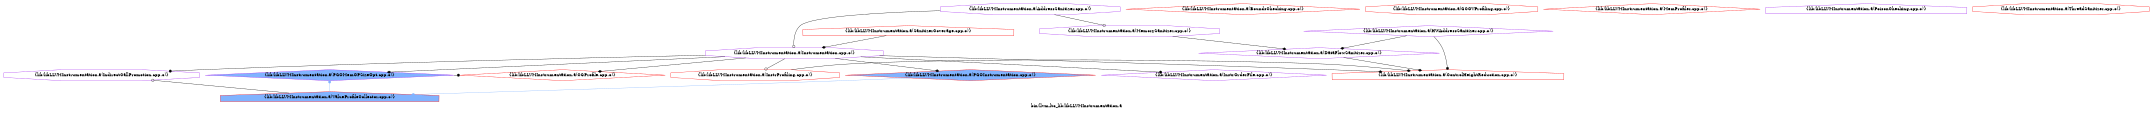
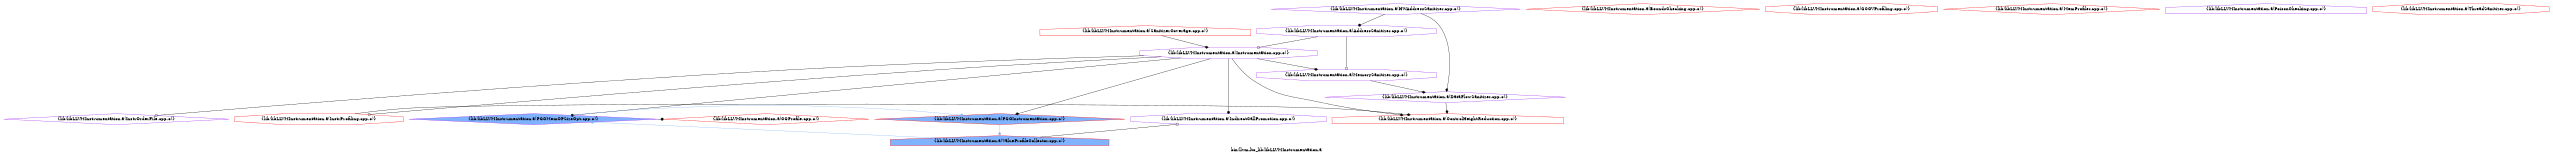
edge "{lib/libLLVMInstrumentation.a(HWAddressSanitizer.cpp.o)}" -> "{lib/libLLVMInstrumentation.a(ControlHeightReduction.cpp.o)}": now "{lib/libLLVMInstrumentation.a(HWAddressSanitizer.cpp.o)}" -> "{lib/libLLVMInstrumentation.a(AddressSanitizer.cpp.o)}"
edge "{lib/libLLVMInstrumentation.a(Instrumentation.cpp.o)}" -> "{lib/libLLVMInstrumentation.a(PGOMemOPSizeOpt.cpp.o)}": arrowhead diamond -> dot
edge "{lib/libLLVMInstrumentation.a(Instrumentation.cpp.o)}" -> "{lib/libLLVMInstrumentation.a(InstrOrderFile.cpp.o)}": arrowhead dot -> odot
edge "{lib/libLLVMInstrumentation.a(Instrumentation.cpp.o)}" -> "{lib/libLLVMInstrumentation.a(CGProfile.cpp.o)}": now "{lib/libLLVMInstrumentation.a(Instrumentation.cpp.o)}" -> "{lib/libLLVMInstrumentation.a(MemorySanitizer.cpp.o)}"
edge "{lib/libLLVMInstrumentation.a(PGOMemOPSizeOpt.cpp.o)}" -> "{lib/libLLVMInstrumentation.a(PGOInstrumentation.cpp.o)}": added
